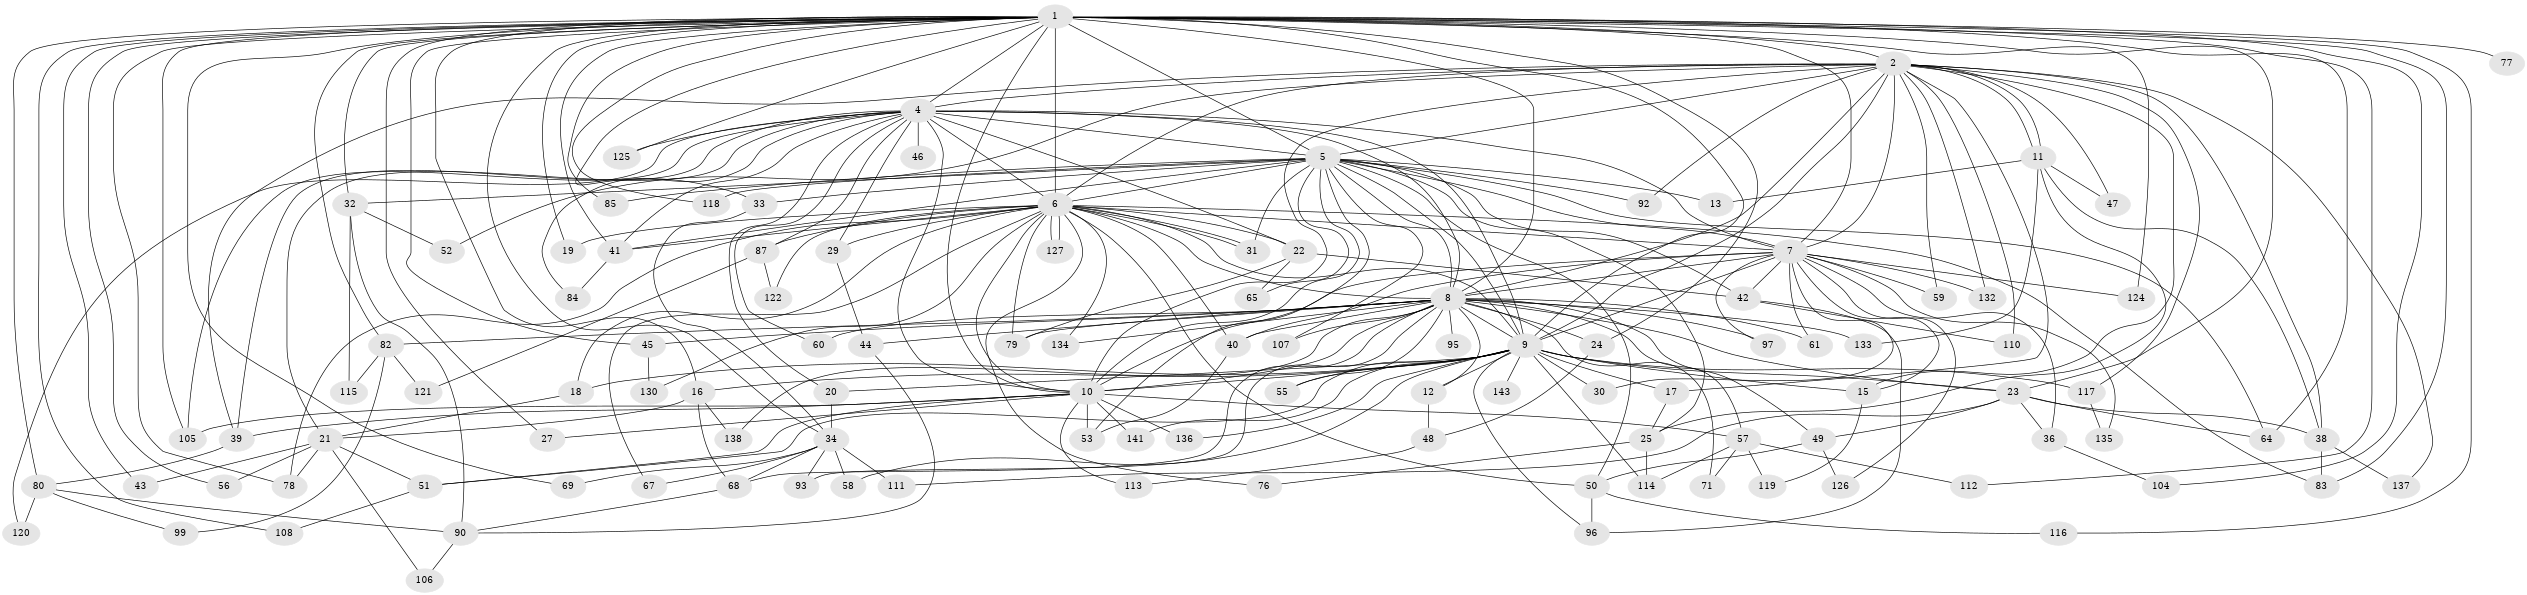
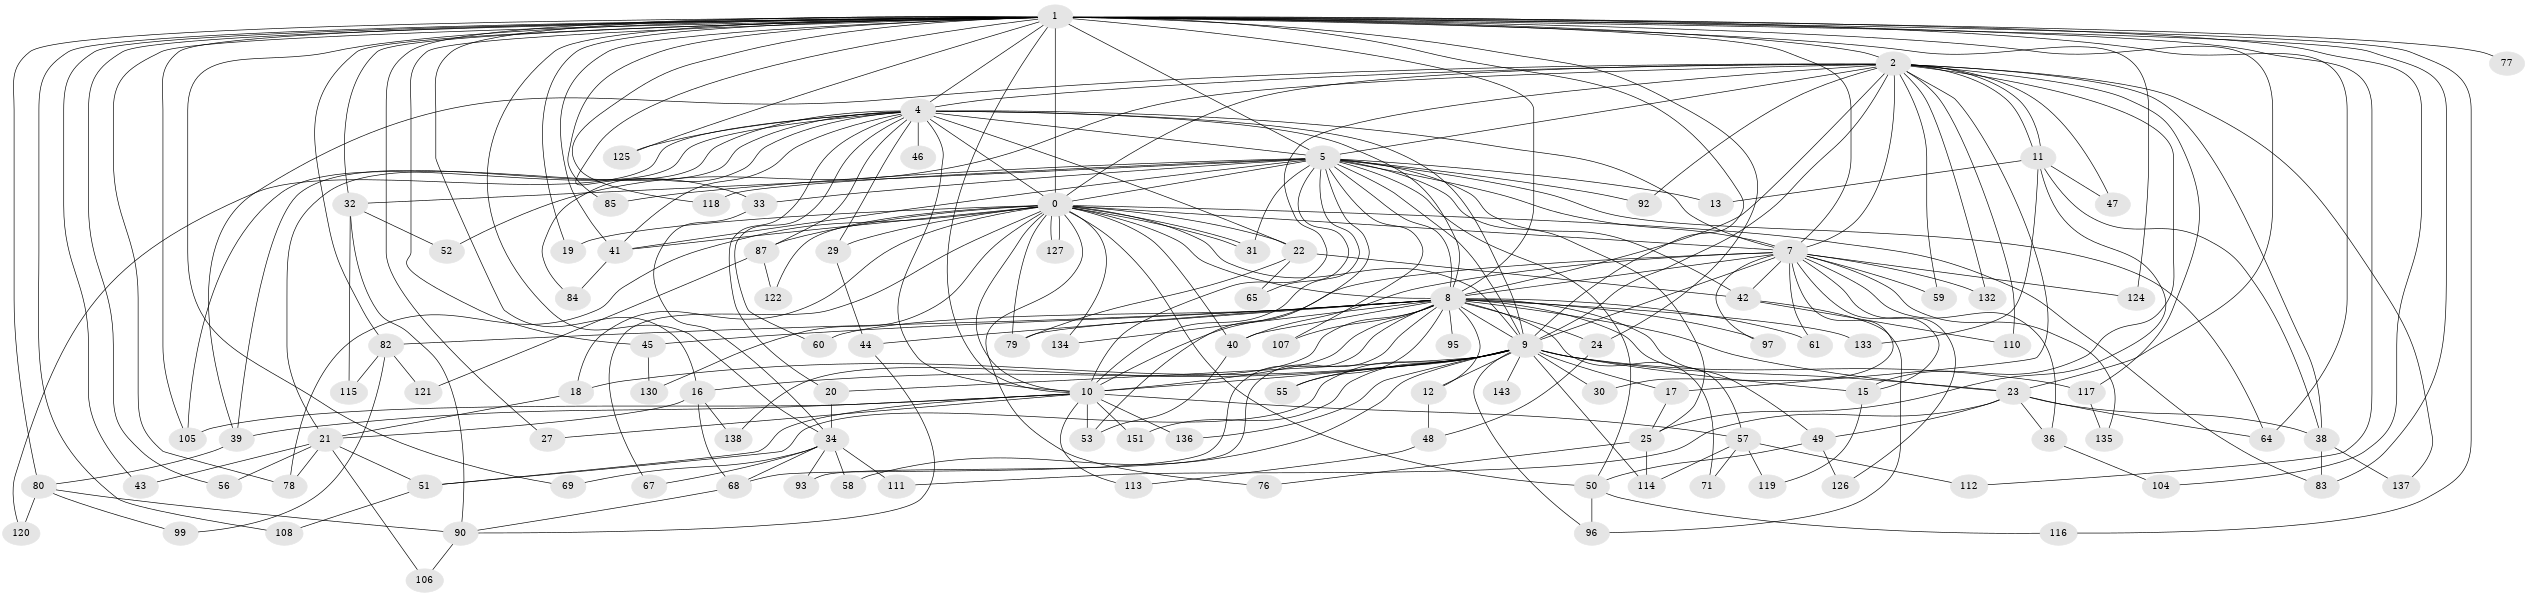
node "6": label "6" -> "0"
node "141": label "141" -> "151"
